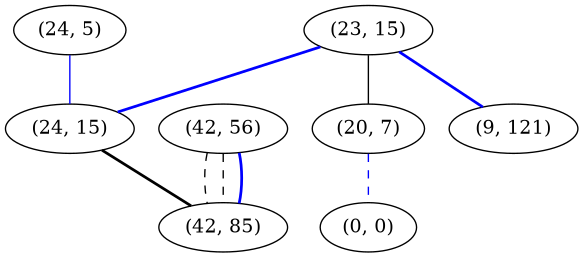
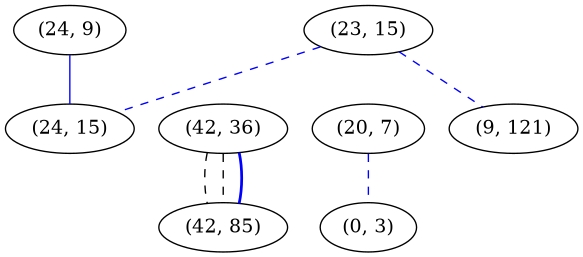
node "(24, 5)": label "(24, 5)" -> "(24, 9)"
edge "(23, 15)" -- "(24, 15)": style bold -> dashed
edge "(23, 15)" -- "(9, 121)": style bold -> dashed
edge "(23, 15)" -- "(20, 7)": removed
node "(42, 56)": label "(42, 56)" -> "(42, 36)"
edge "(24, 15)" -- "(42, 85)": removed
node "(0, 0)": label "(0, 0)" -> "(0, 3)"
